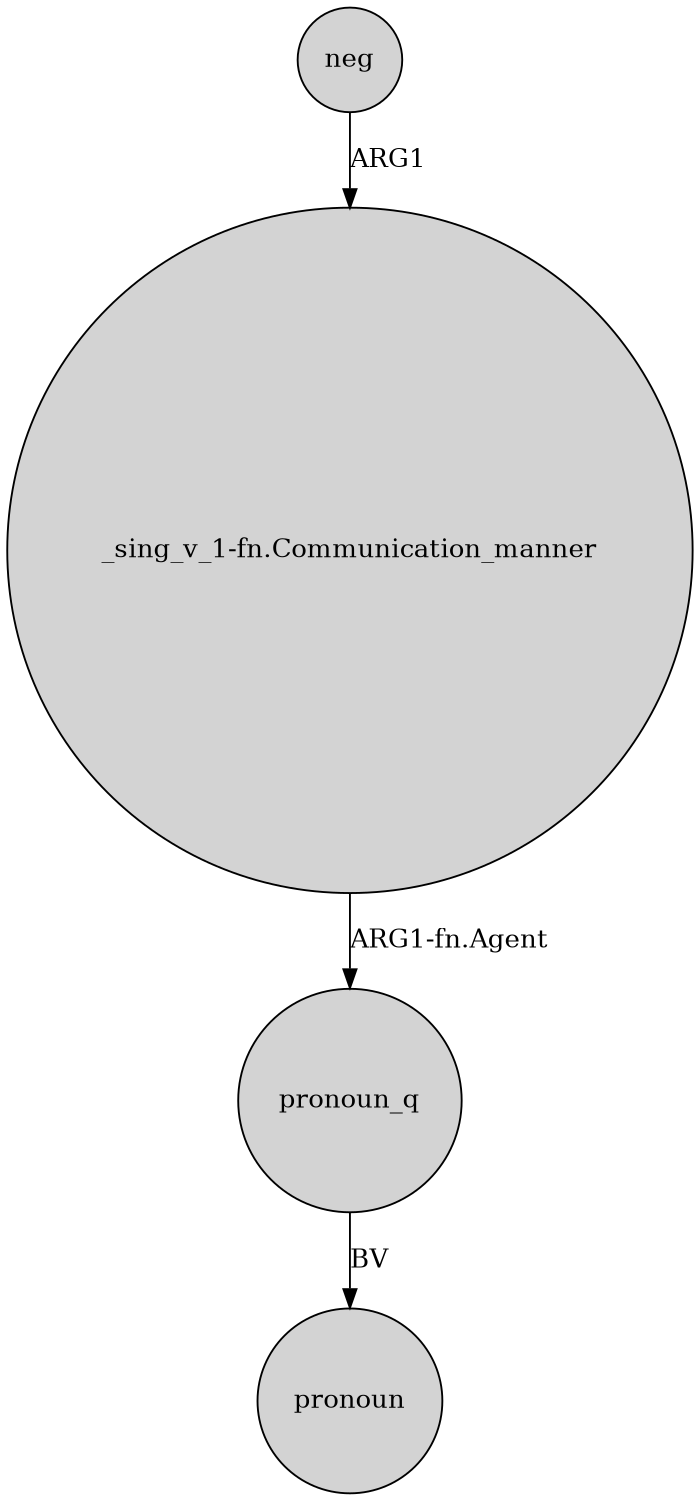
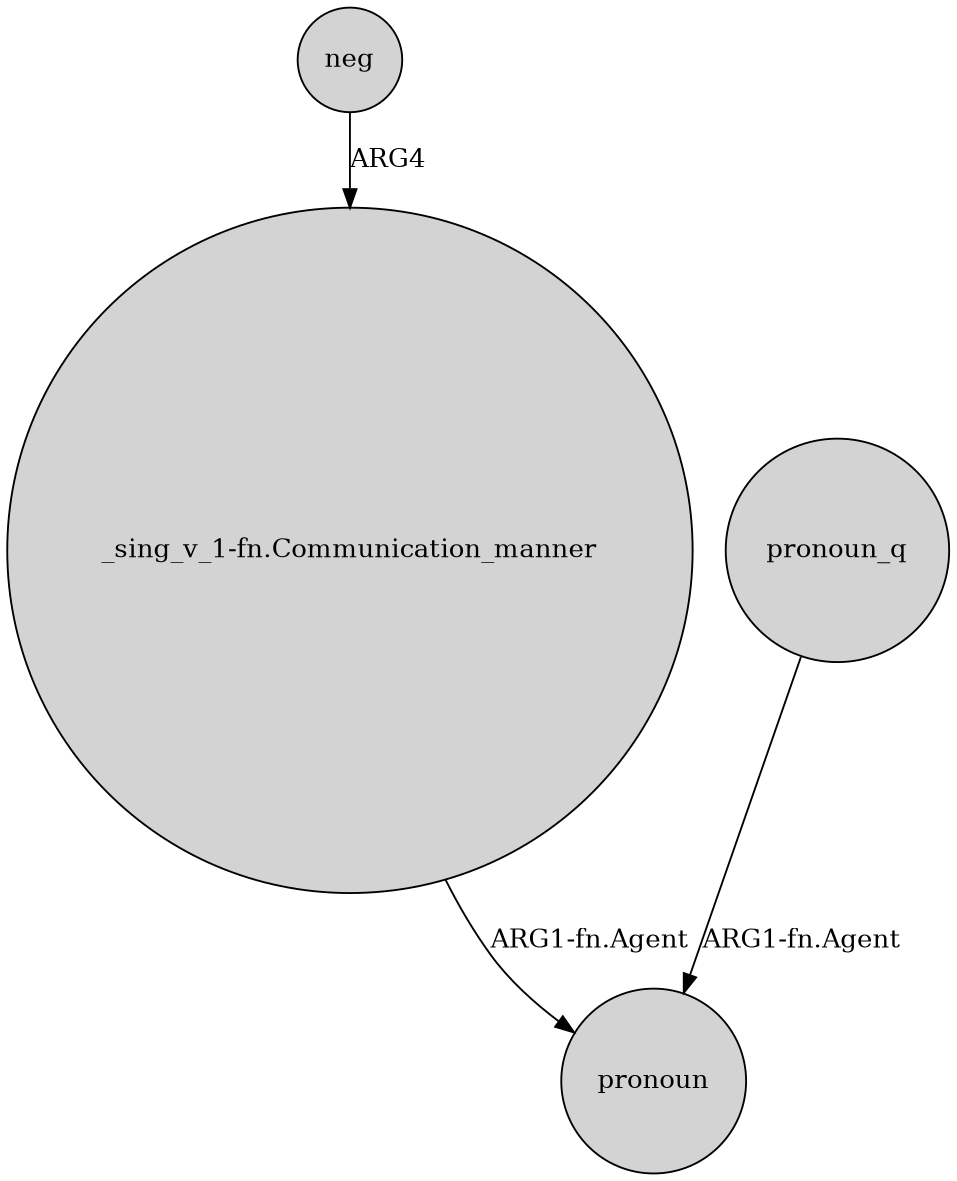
edge "neg" -> "_sing_v_1-fn.Communication_manner": label "ARG1" -> "ARG4"
edge "_sing_v_1-fn.Communication_manner" -> "pronoun_q": now "_sing_v_1-fn.Communication_manner" -> "pronoun"
edge "pronoun_q" -> "pronoun": label "BV" -> "ARG1-fn.Agent"
